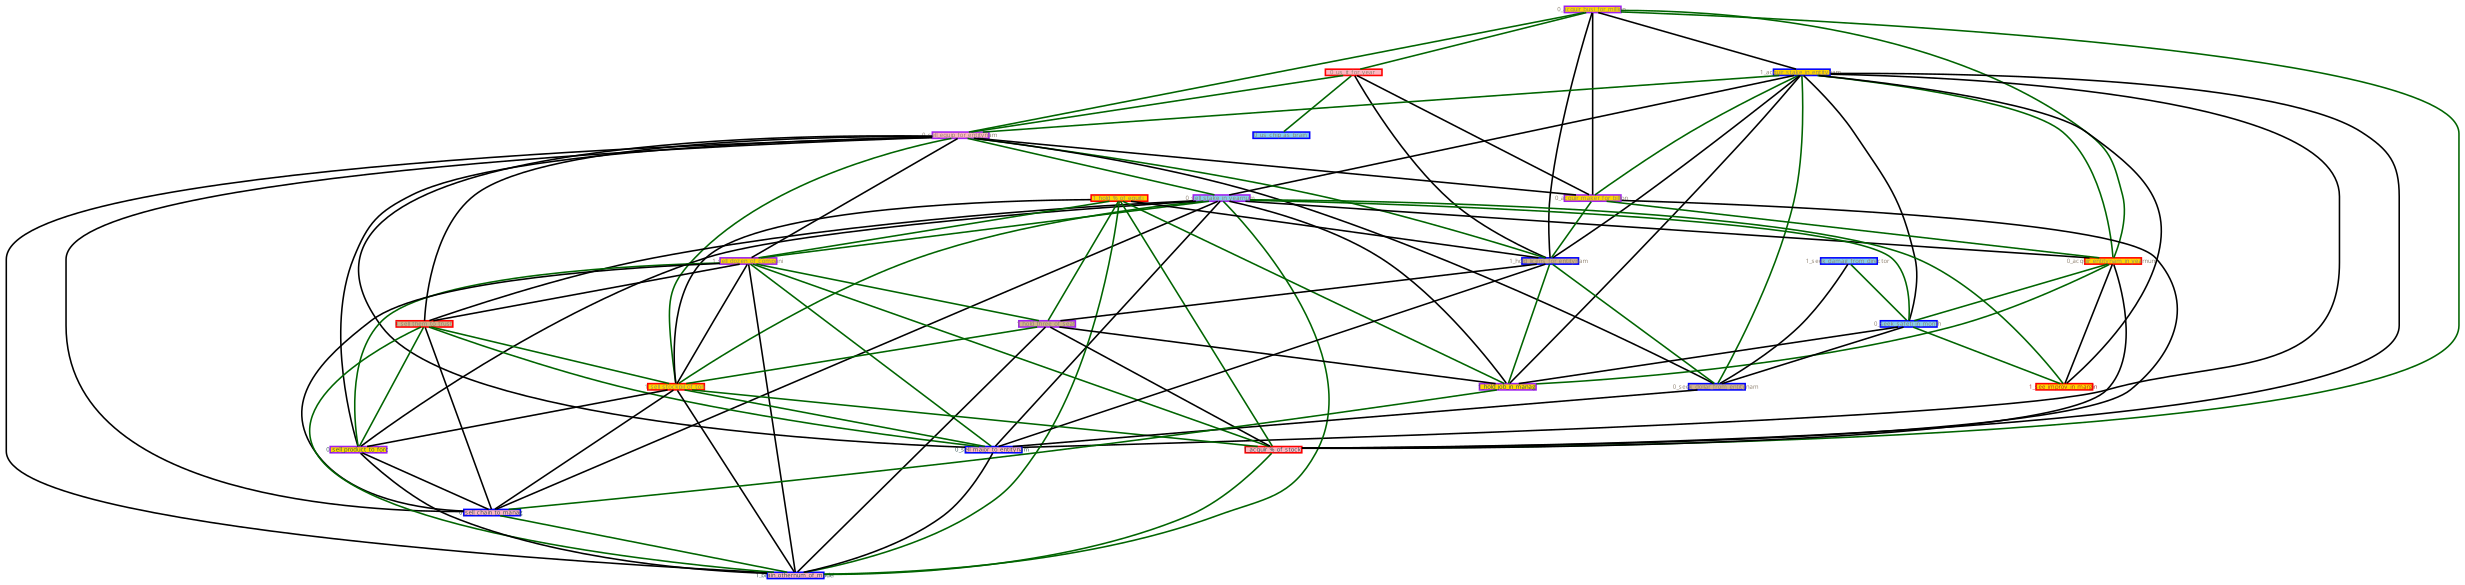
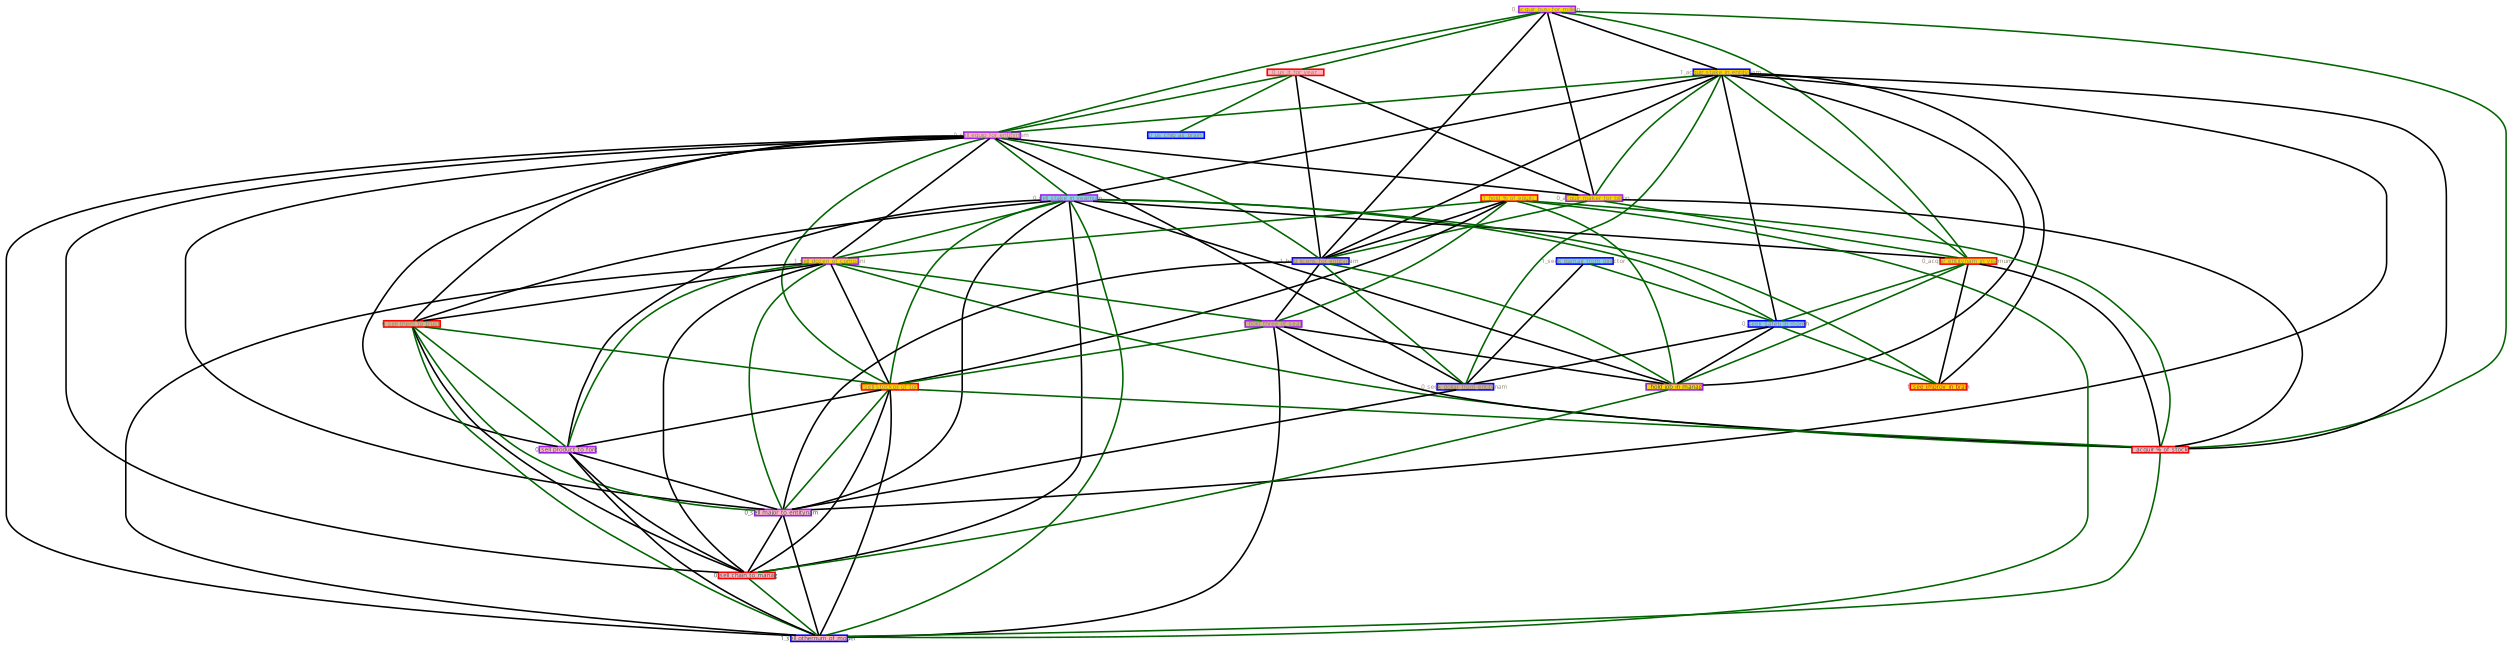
node "1_see_improv_in_margin": label "1_see_improv_in_margin" -> "1_see_improv_in_brain"
node "0_sell_product_to_forc": fillcolor gold -> lightpink
node "0_sell_major_to_entitynam": color blue -> purple
edge "0_sell_product_to_forc" -- "0_sell_major_to_entitynam": added
node "0_sell_chain_to_manag": color blue -> red
edge "0_sell_major_to_entitynam" -- "0_sell_chain_to_manag": added
node "1_brain_othernum_of_model": label "1_brain_othernum_of_model" -> "1_sell_othernum_of_model"
